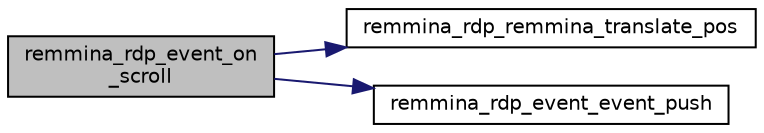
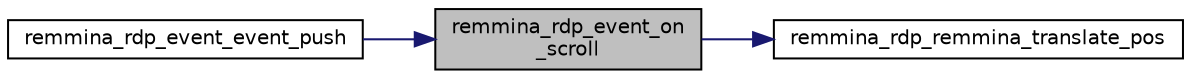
edge "remmina_rdp_event_on _scroll" -> "remmina_rdp_event_event_push": reversed
